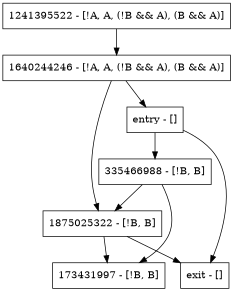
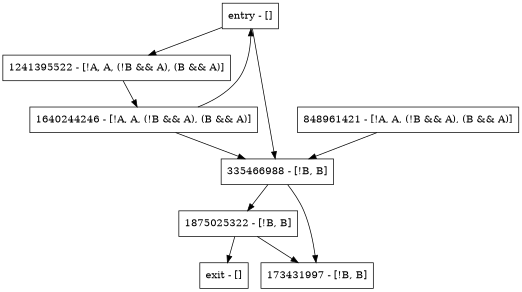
node "848961421 - [!A, A, (!B && A), (B && A)]": added
edge "1640244246 - [!A, A, (!B && A), (B && A)]" -> "1875025322 - [!B, B]": now "1640244246 - [!A, A, (!B && A), (B && A)]" -> "335466988 - [!B, B]"
edge "entry - []" -> "exit - []": now "entry - []" -> "1241395522 - [!A, A, (!B && A), (B && A)]"
